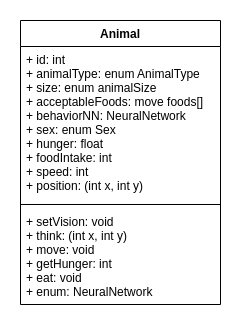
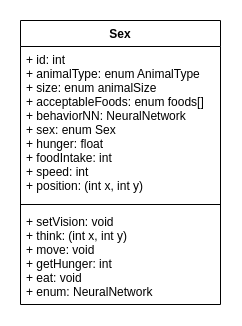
node "Animal": label "Animal" -> "Sex"
node "+ id: int + animalType: enum AnimalType + size: enum animalSize + acceptableFoods: move foods[] + behaviorNN: NeuralNetwork + sex: enum Sex + hunger: float + foodIntake: int + speed: int + position: (int x, int y)": label "+ id: int + animalType: enum AnimalType + size: enum animalSize + acceptableFoods: move foods[] + behaviorNN: NeuralNetwork + sex: enum Sex + hunger: float + foodIntake: int + speed: int + position: (int x, int y)" -> "+ id: int + animalType: enum AnimalType + size: enum animalSize + acceptableFoods: enum foods[] + behaviorNN: NeuralNetwork + sex: enum Sex + hunger: float + foodIntake: int + speed: int + position: (int x, int y)"
